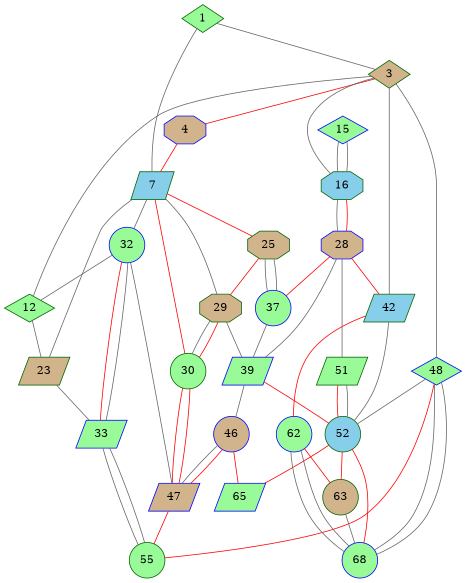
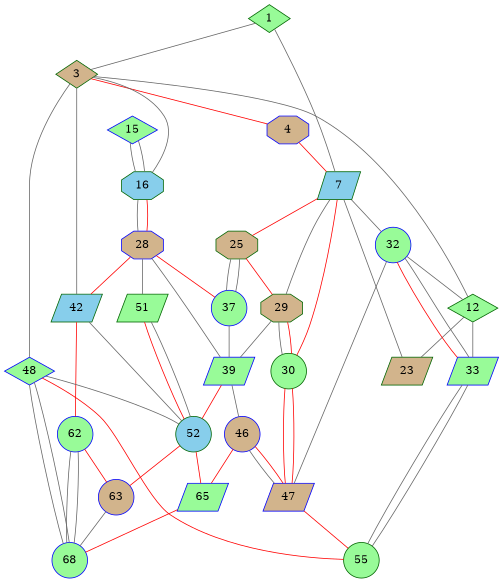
edge "23" -- "33": now "12" -- "33"
edge "52" -- "68": now "65" -- "68"
node "63": color darkgreen -> blue
